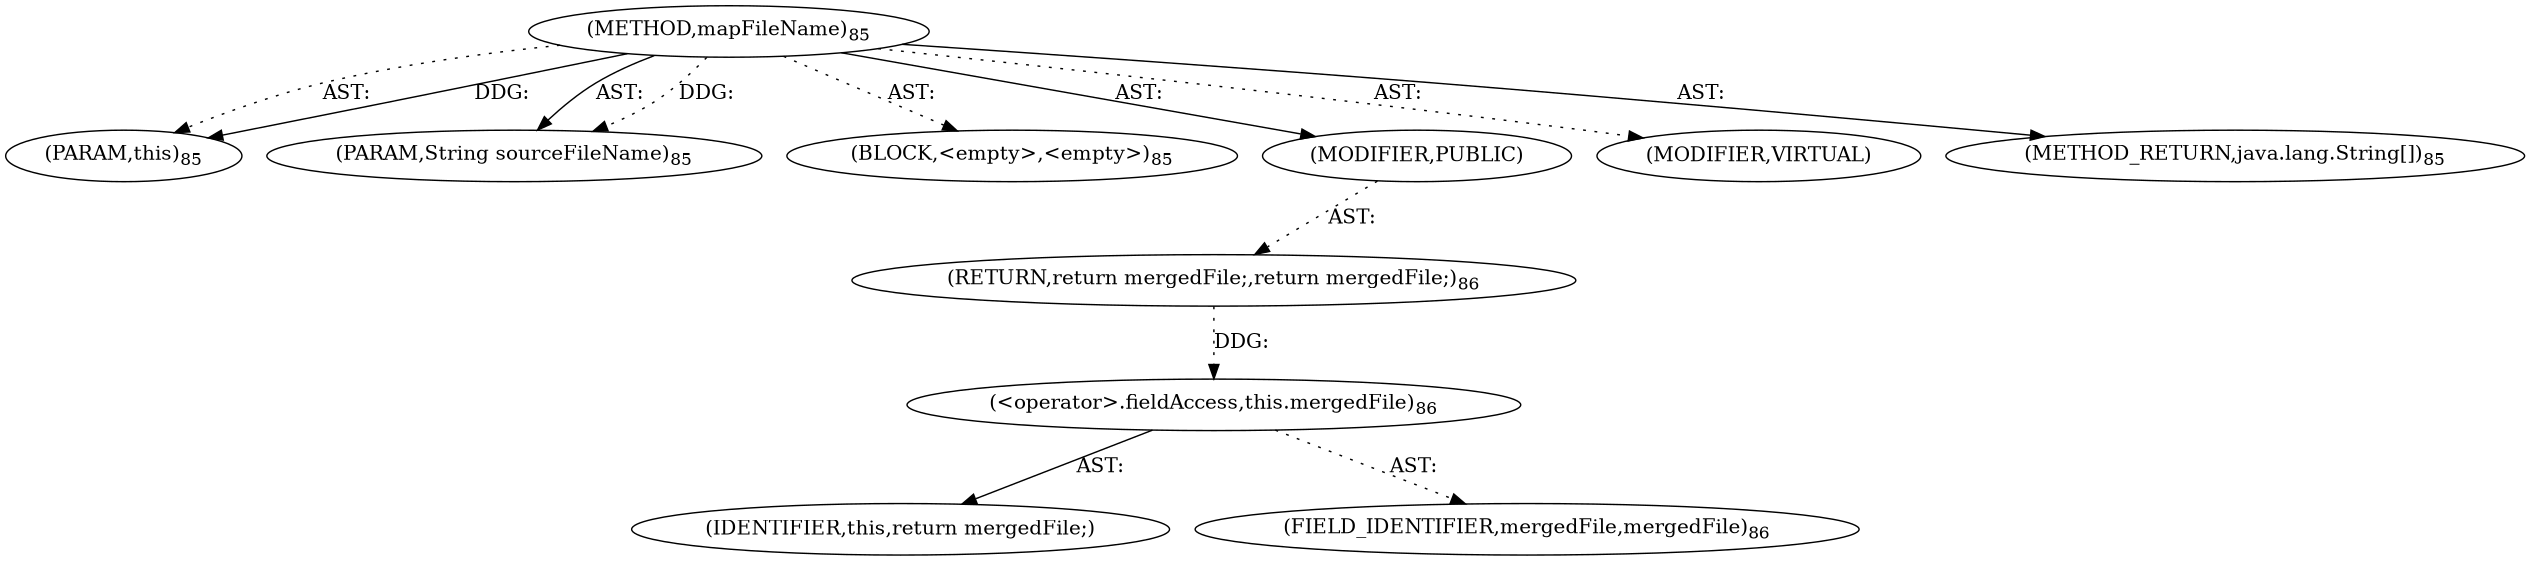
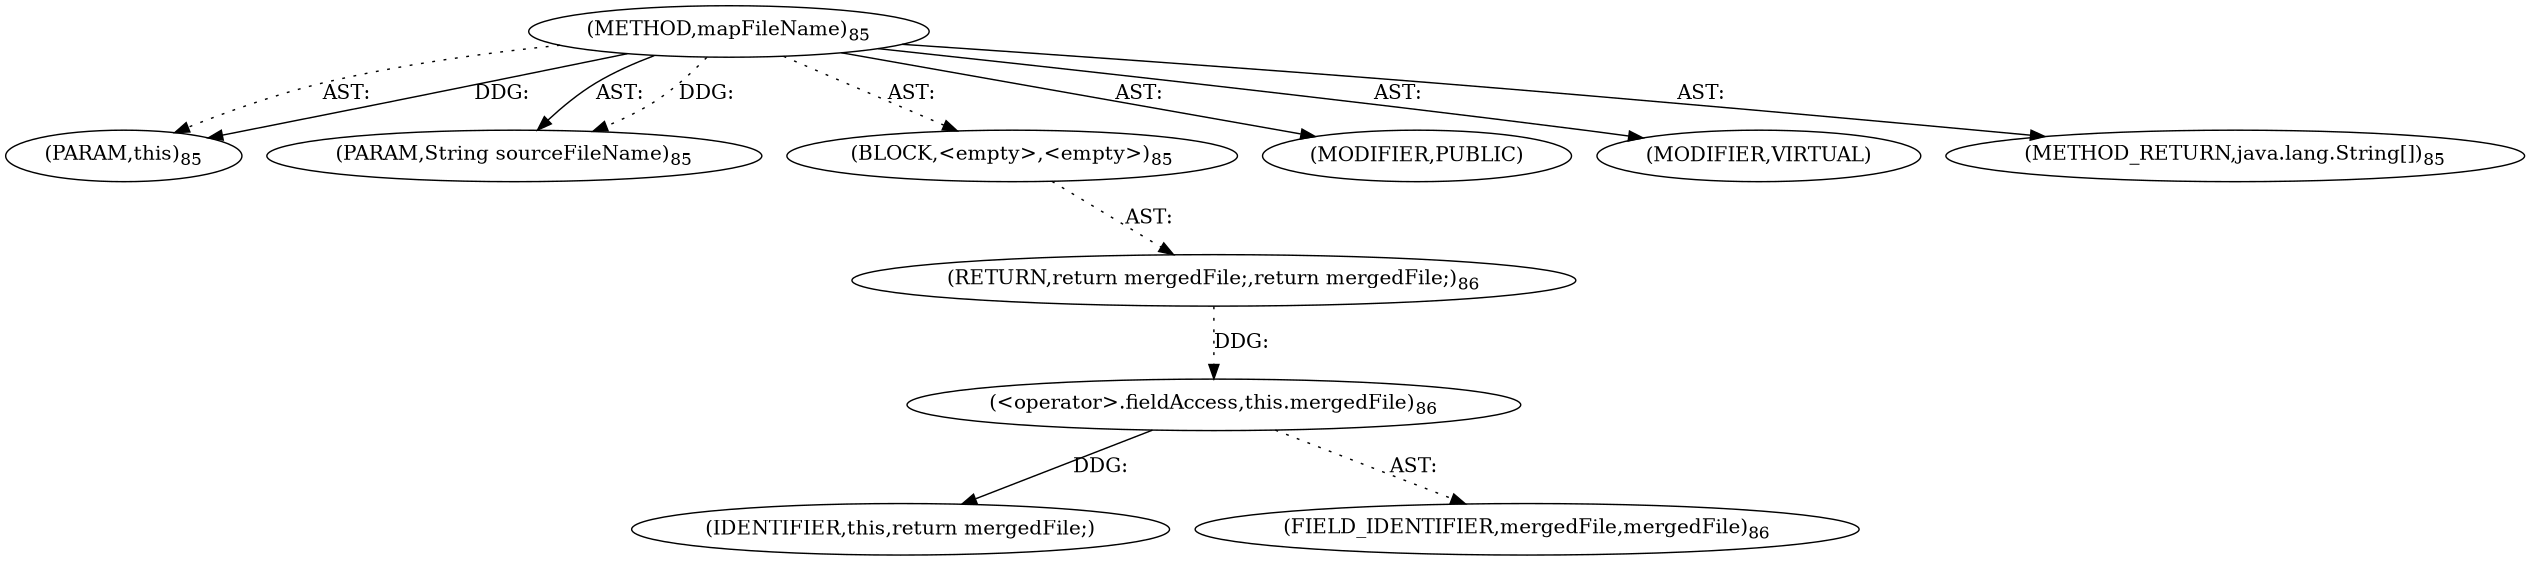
edge "(METHOD,mapFileName)" -> "(MODIFIER,VIRTUAL)": style dotted -> solid
edge "(MODIFIER,PUBLIC)" -> "(RETURN,return mergedFile;,return mergedFile;)": now "(BLOCK,<empty>,<empty>)" -> "(RETURN,return mergedFile;,return mergedFile;)"
edge "(<operator>.fieldAccess,this.mergedFile)" -> "(IDENTIFIER,this,return mergedFile;)": label "AST: " -> "DDG: "
